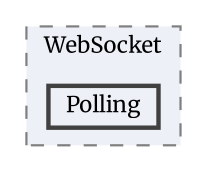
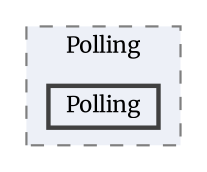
cluster "WebSocket": label "WebSocket" -> "Polling"
